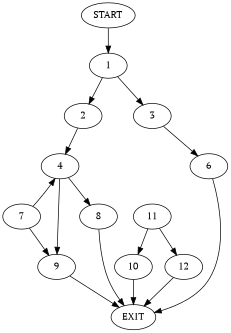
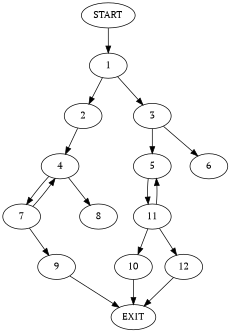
node "5": added
edge "4" -> "9": now "4" -> "7"
edge "6" -> "EXIT": removed
edge "8" -> "EXIT": removed
